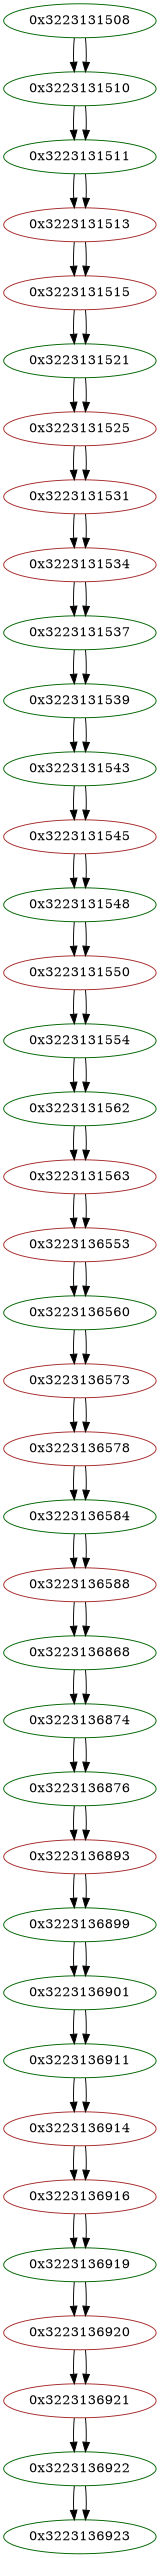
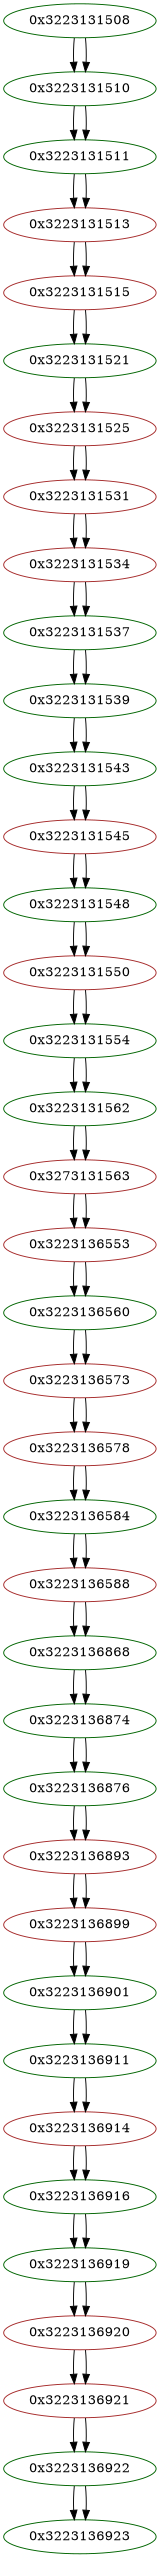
node "0x3223131563": label "0x3223131563" -> "0x3273131563"
node "0x3223136899": color darkgreen -> brown
node "0x3223136916": color brown -> darkgreen
